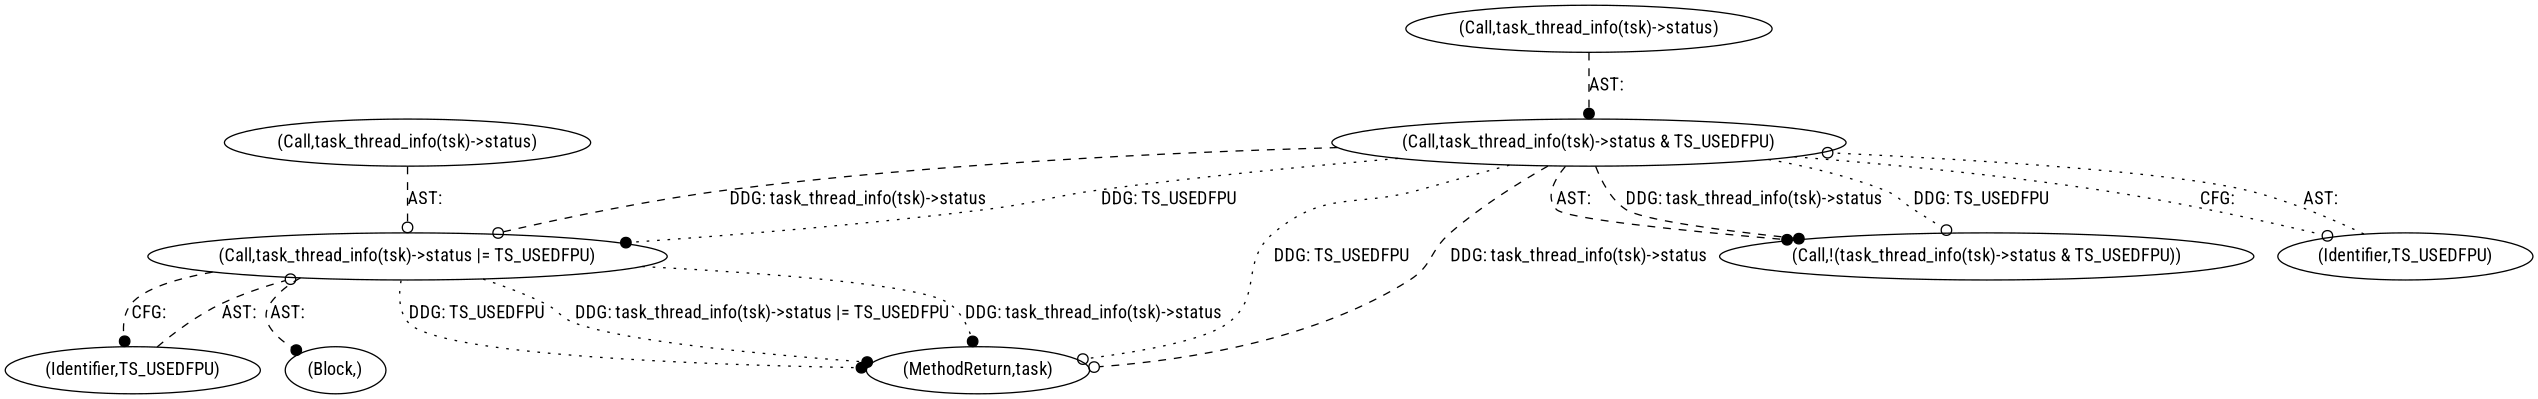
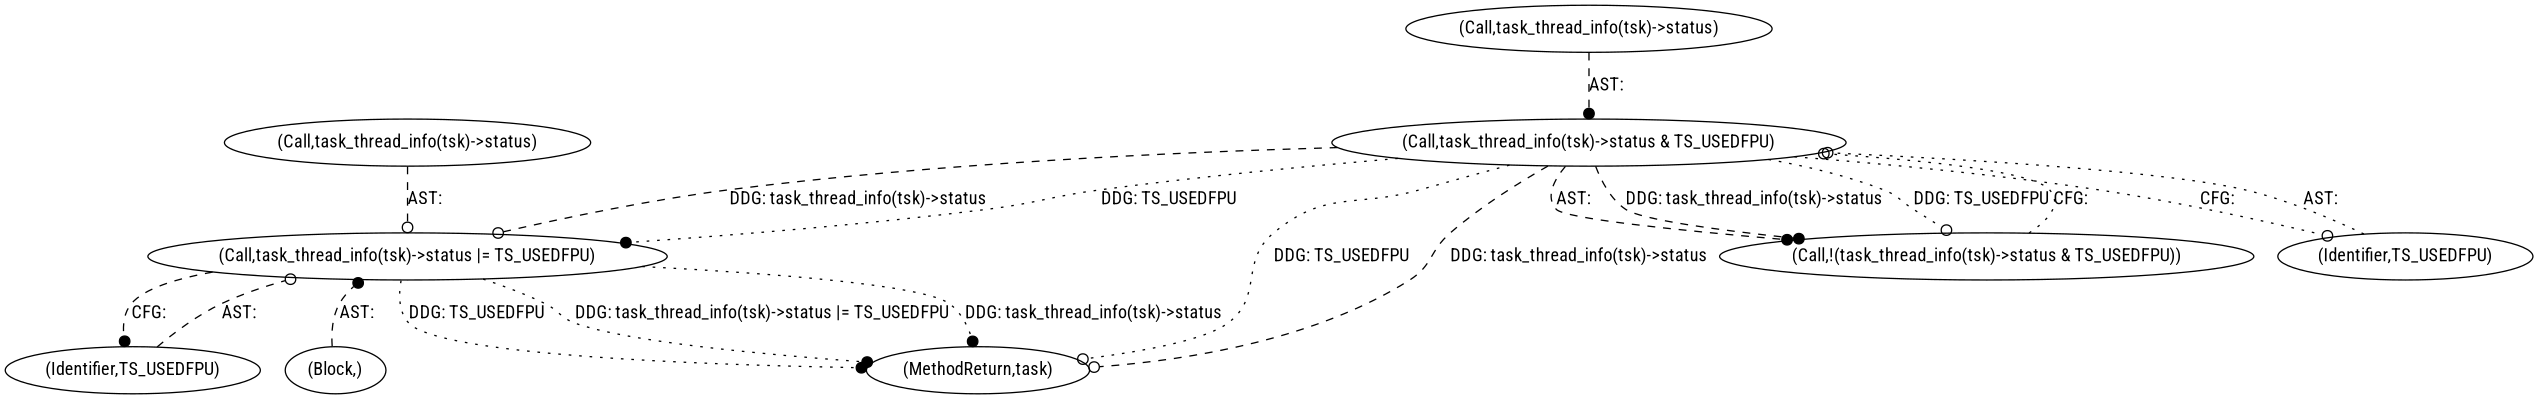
edge "(Call,!(task_thread_info(tsk)->status & TS_USEDFPU))" -> "(Call,task_thread_info(tsk)->status & TS_USEDFPU)": added, label "CFG:"
edge "(Call,task_thread_info(tsk)->status |= TS_USEDFPU)" -> "(Block,)": reversed
